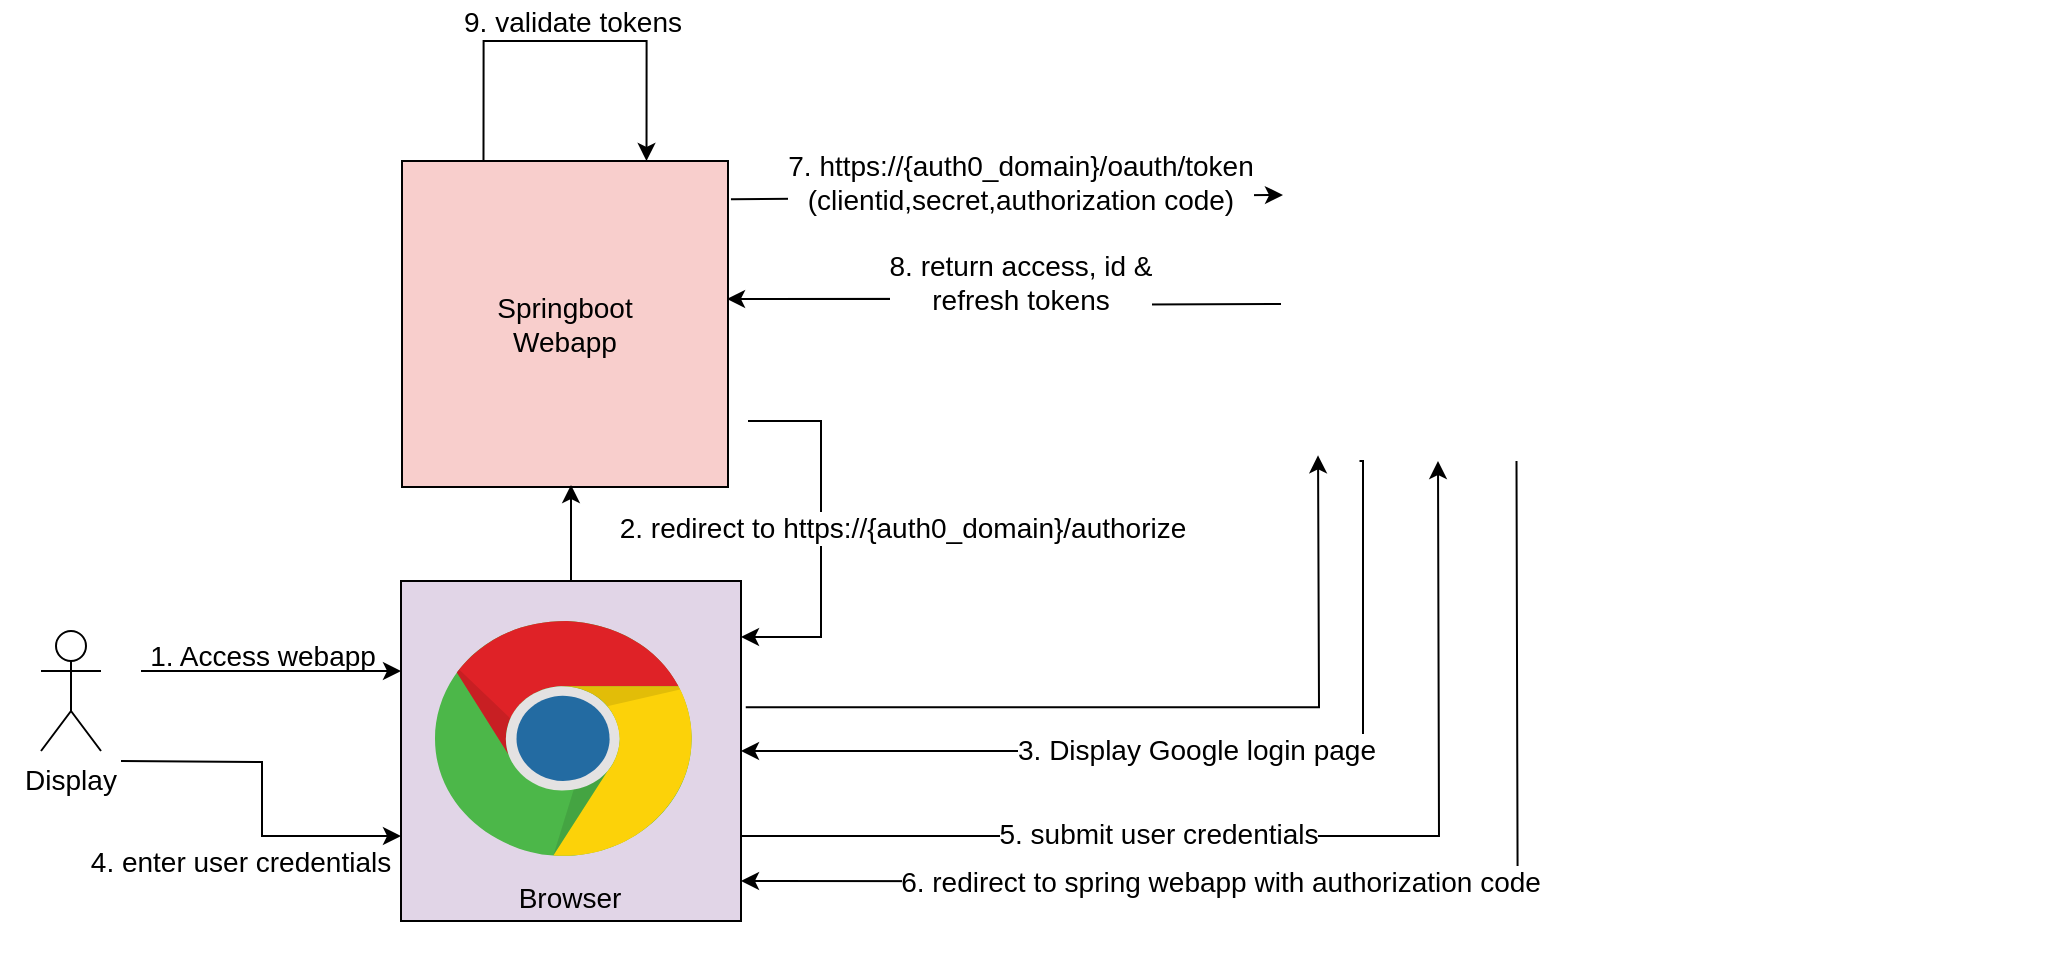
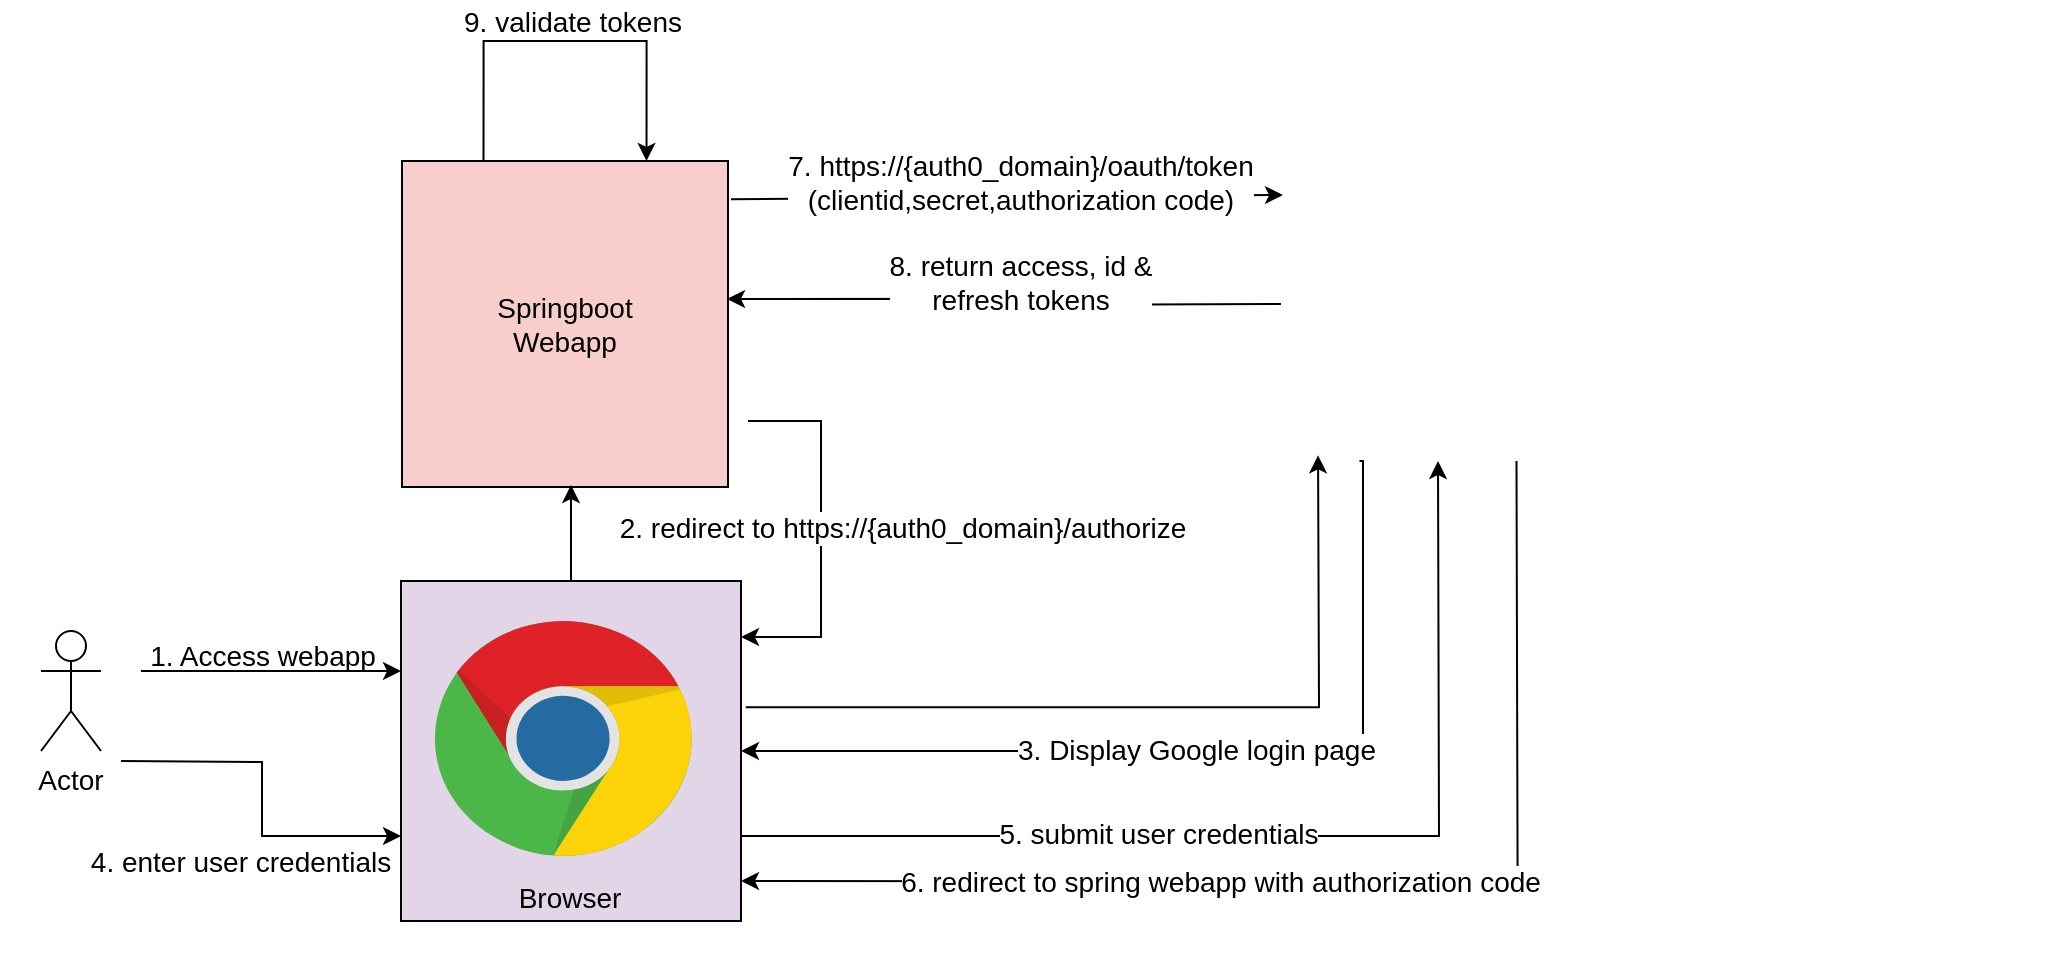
node "Display": label "Display" -> "Actor"
